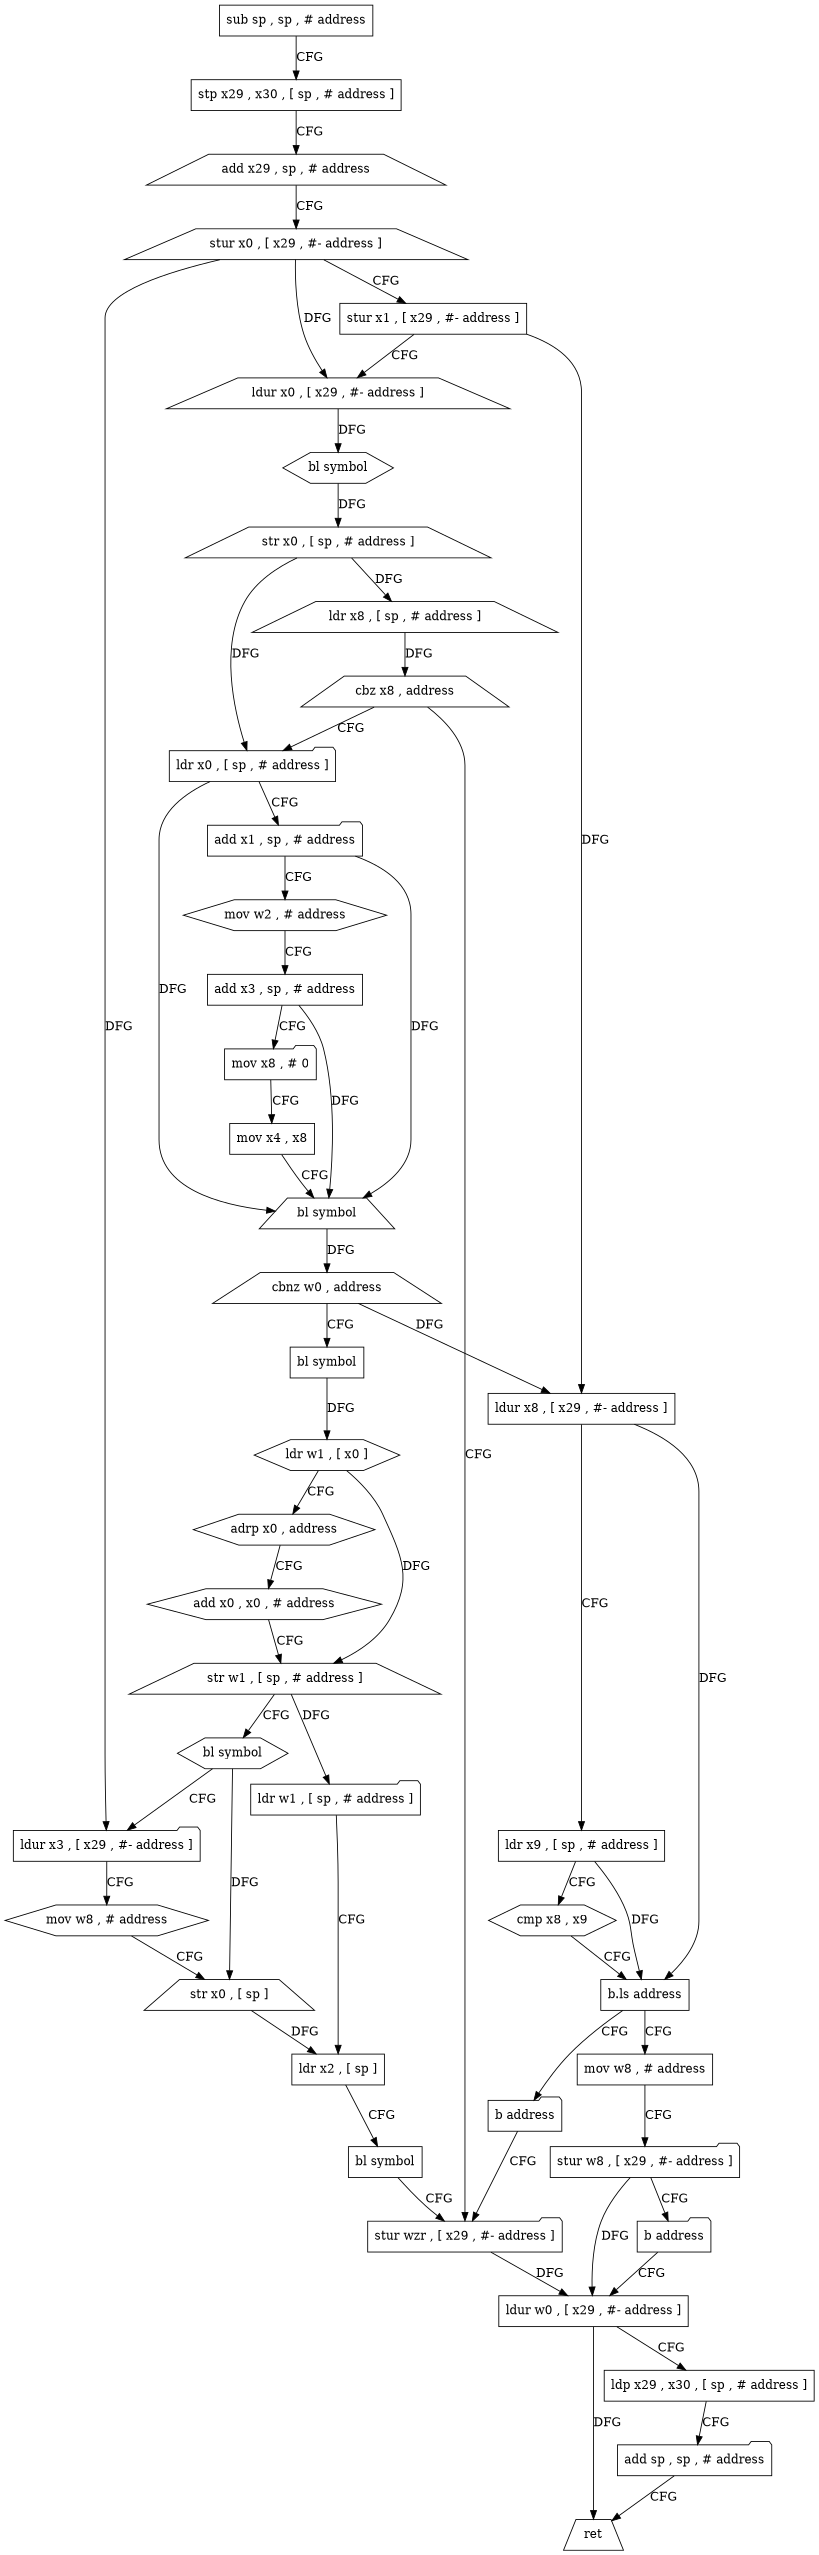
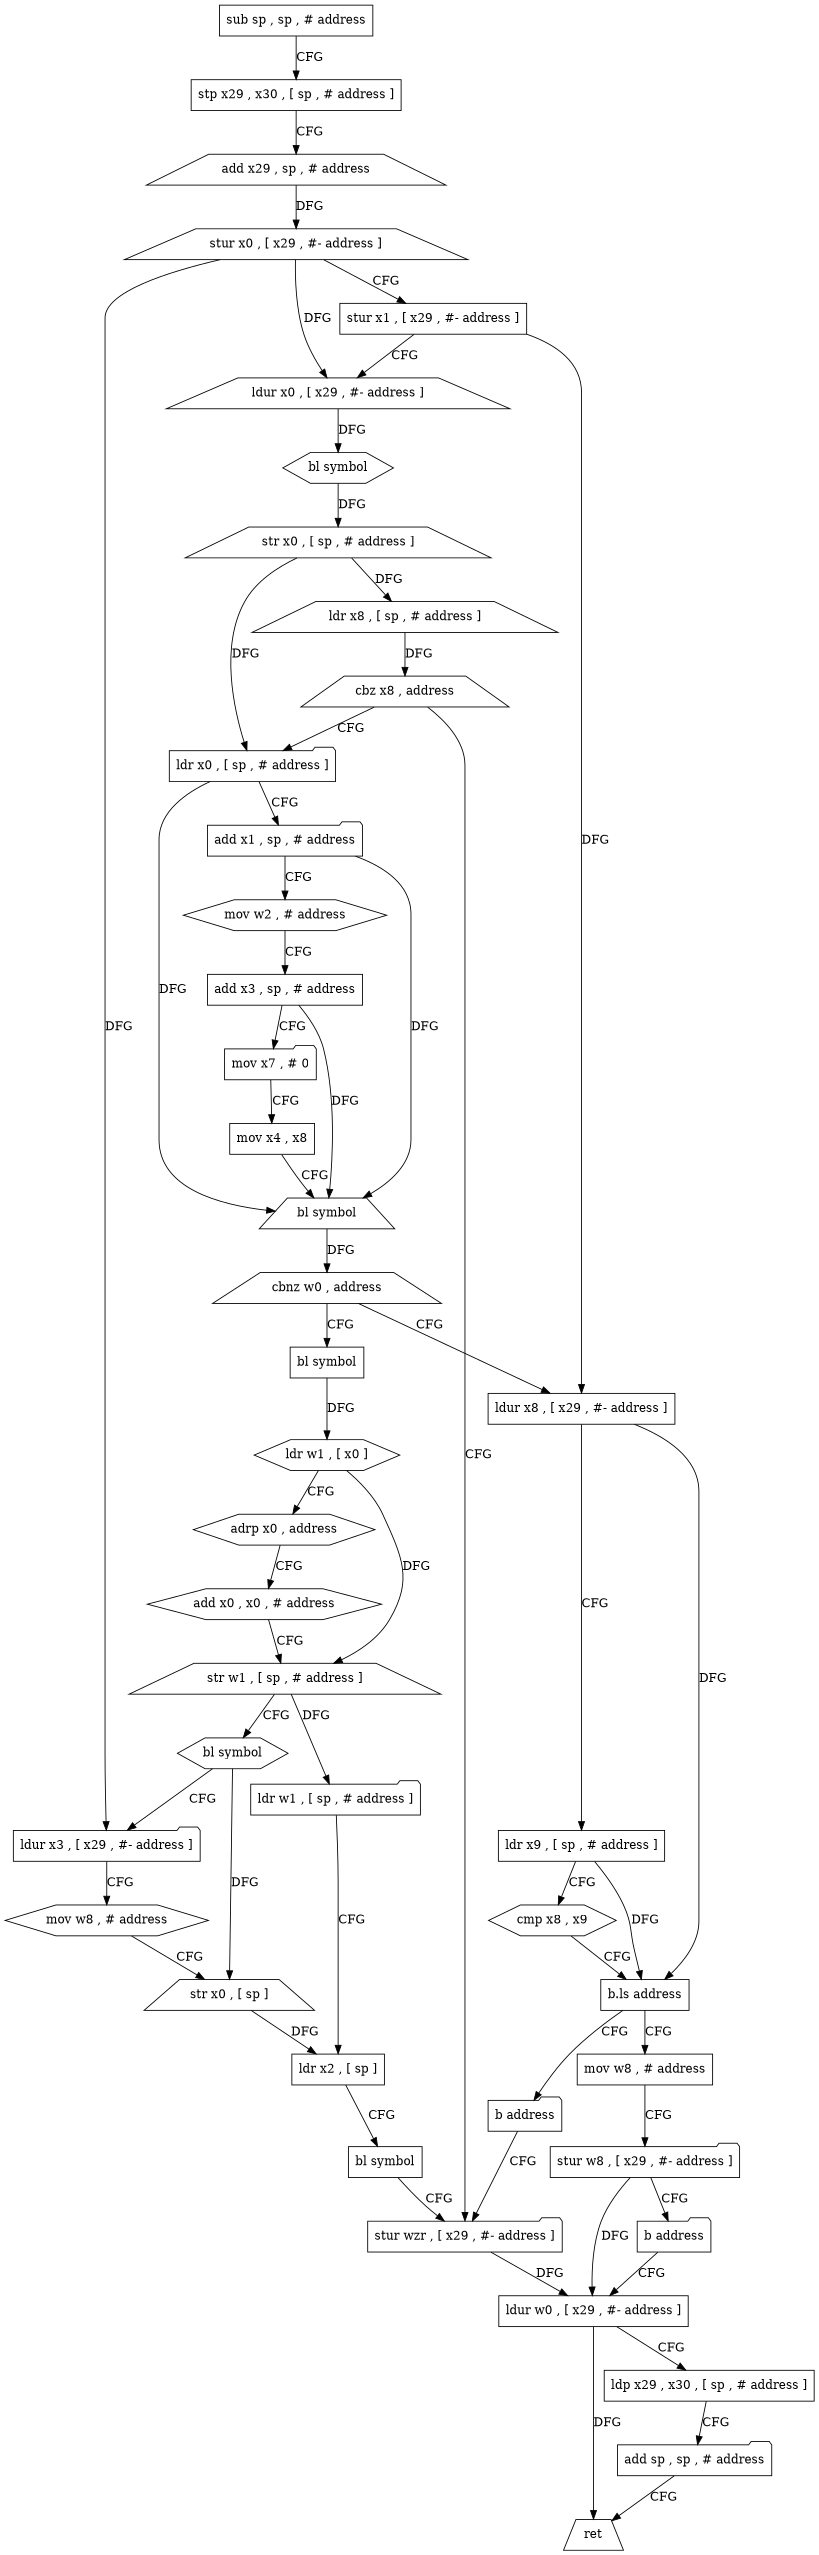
edge "add x29 , sp , # address" -> "stur x0 , [ x29 , #- address ]": label "CFG" -> "DFG"
node "mov x8 , # 0": label "mov x8 , # 0" -> "mov x7 , # 0"
edge "cbnz w0 , address" -> "ldur x8 , [ x29 , #- address ]": label "DFG" -> "CFG"
